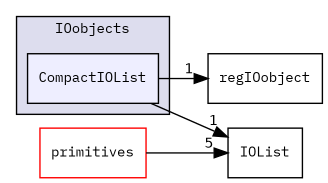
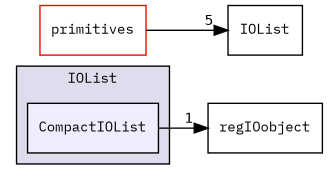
cluster "IOobjects": label "IOobjects" -> "IOList"
edge "CompactIOList" -> "IOList": removed
